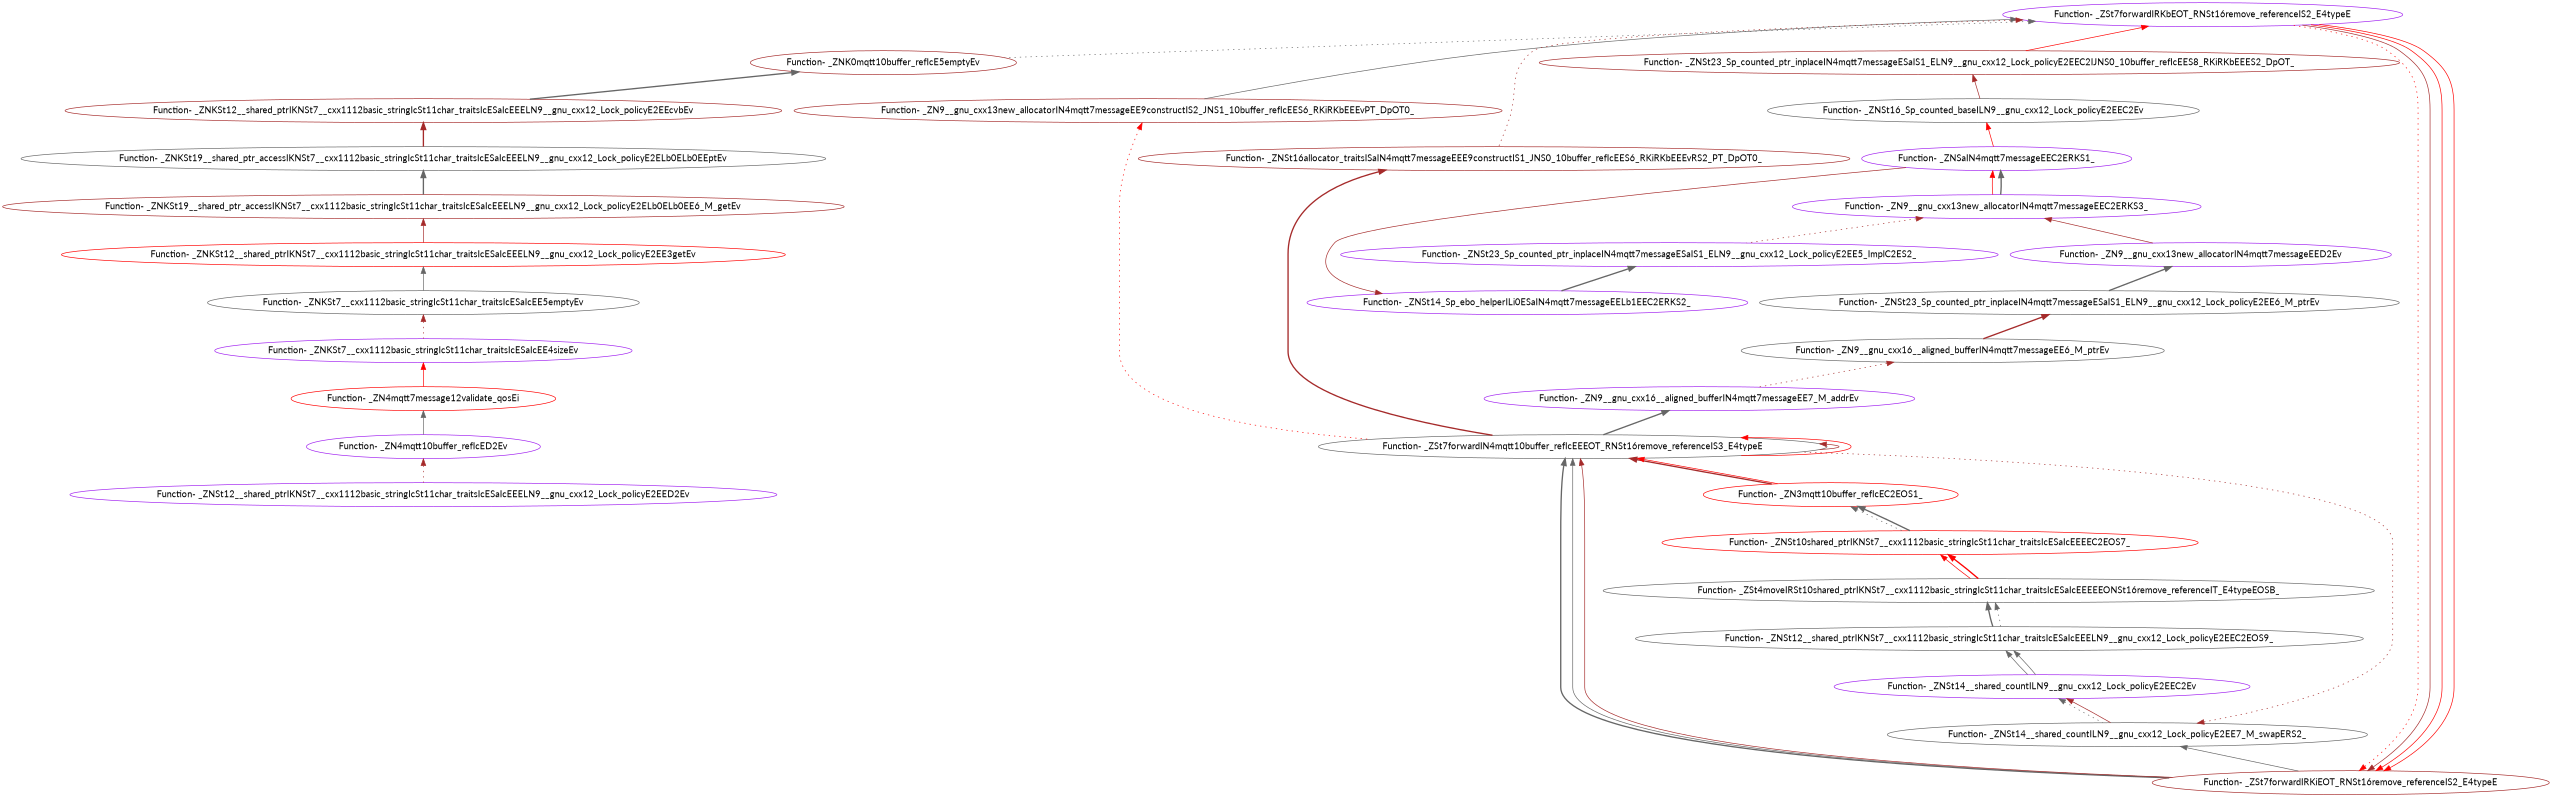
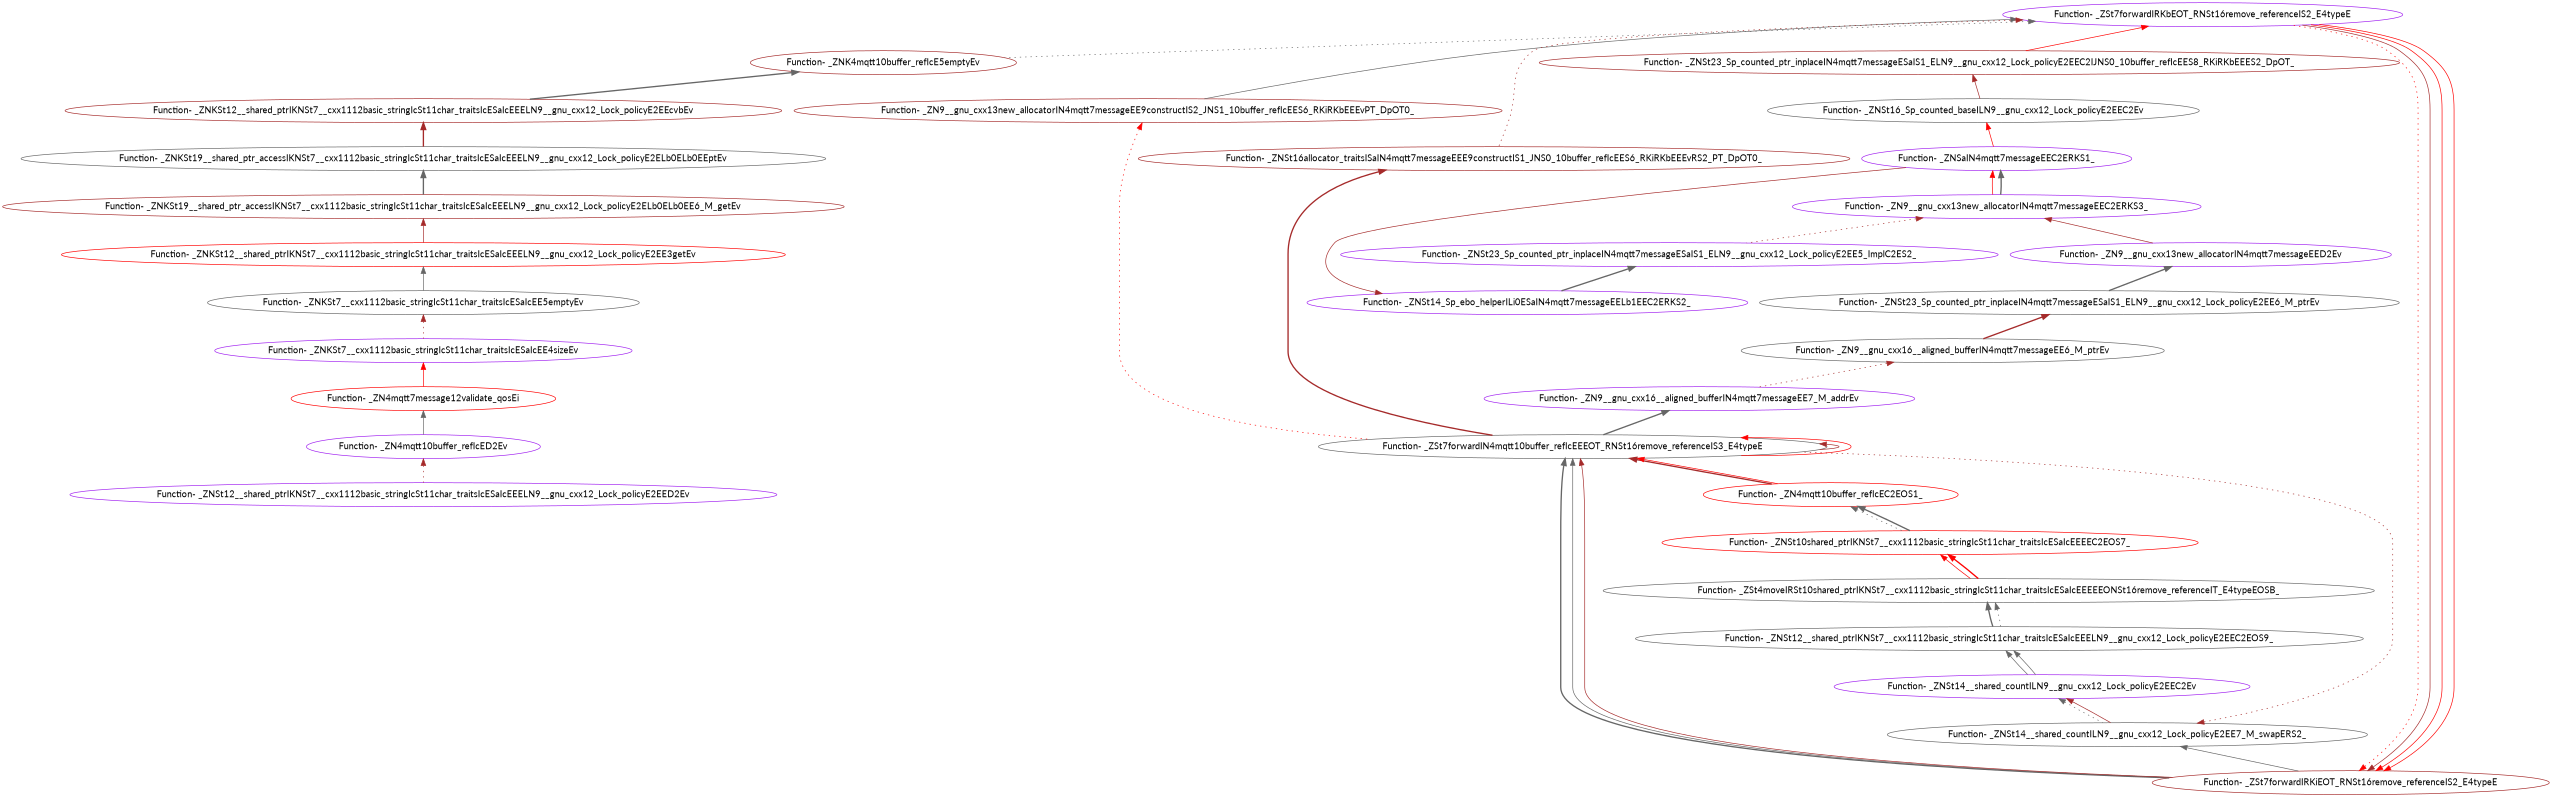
node "Function- _ZNK0mqtt10buffer_refIcE5emptyEv": label "Function- _ZNK0mqtt10buffer_refIcE5emptyEv" -> "Function- _ZNK4mqtt10buffer_refIcE5emptyEv"
node "Function- _ZN3mqtt10buffer_refIcEC2EOS1_": label "Function- _ZN3mqtt10buffer_refIcEC2EOS1_" -> "Function- _ZN4mqtt10buffer_refIcEC2EOS1_"
